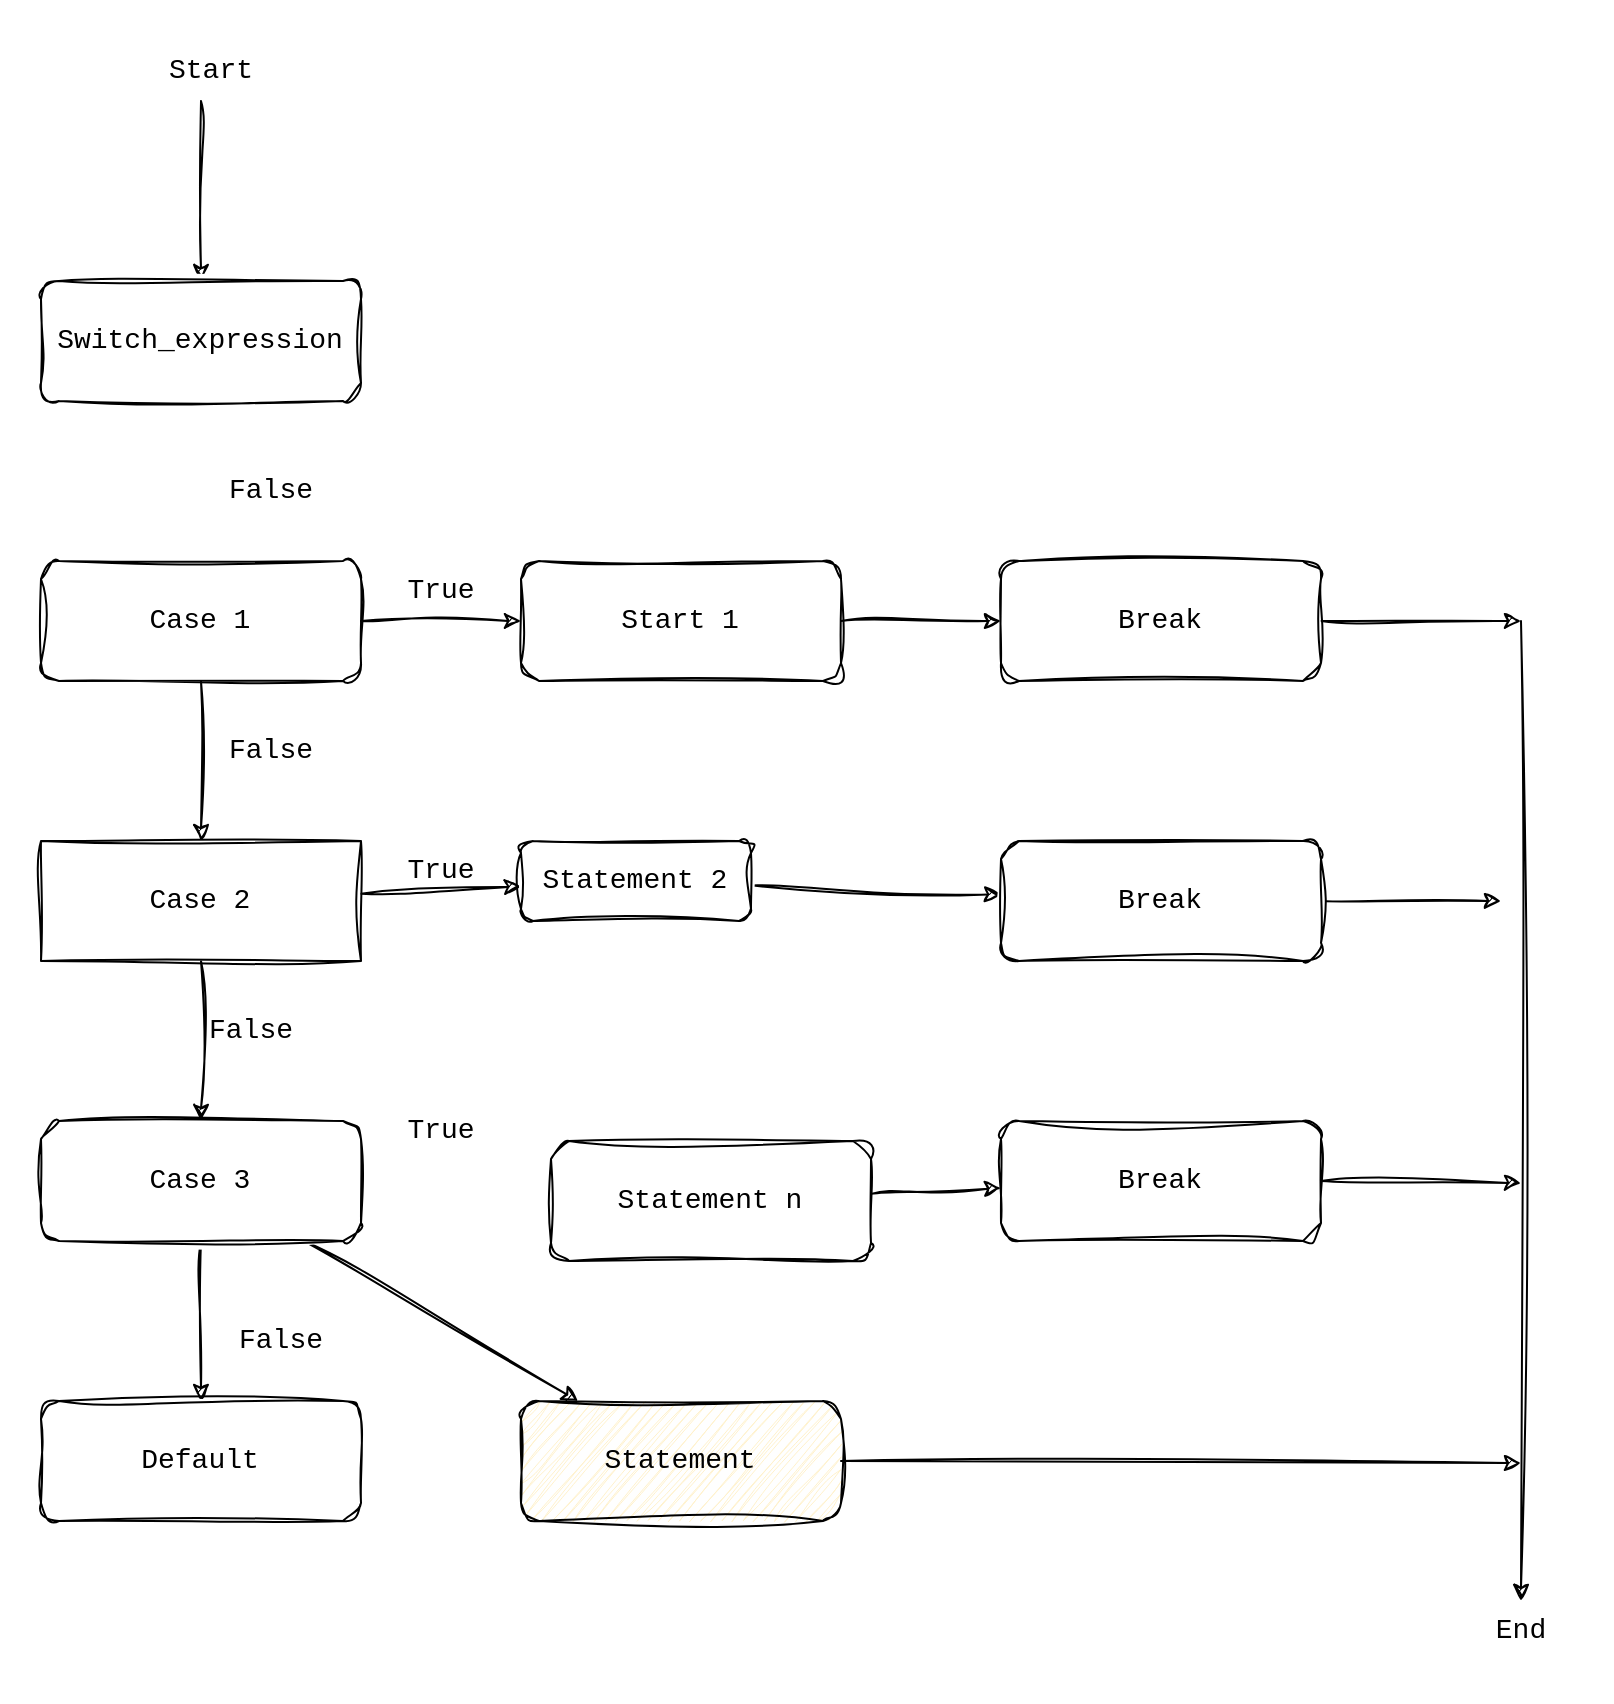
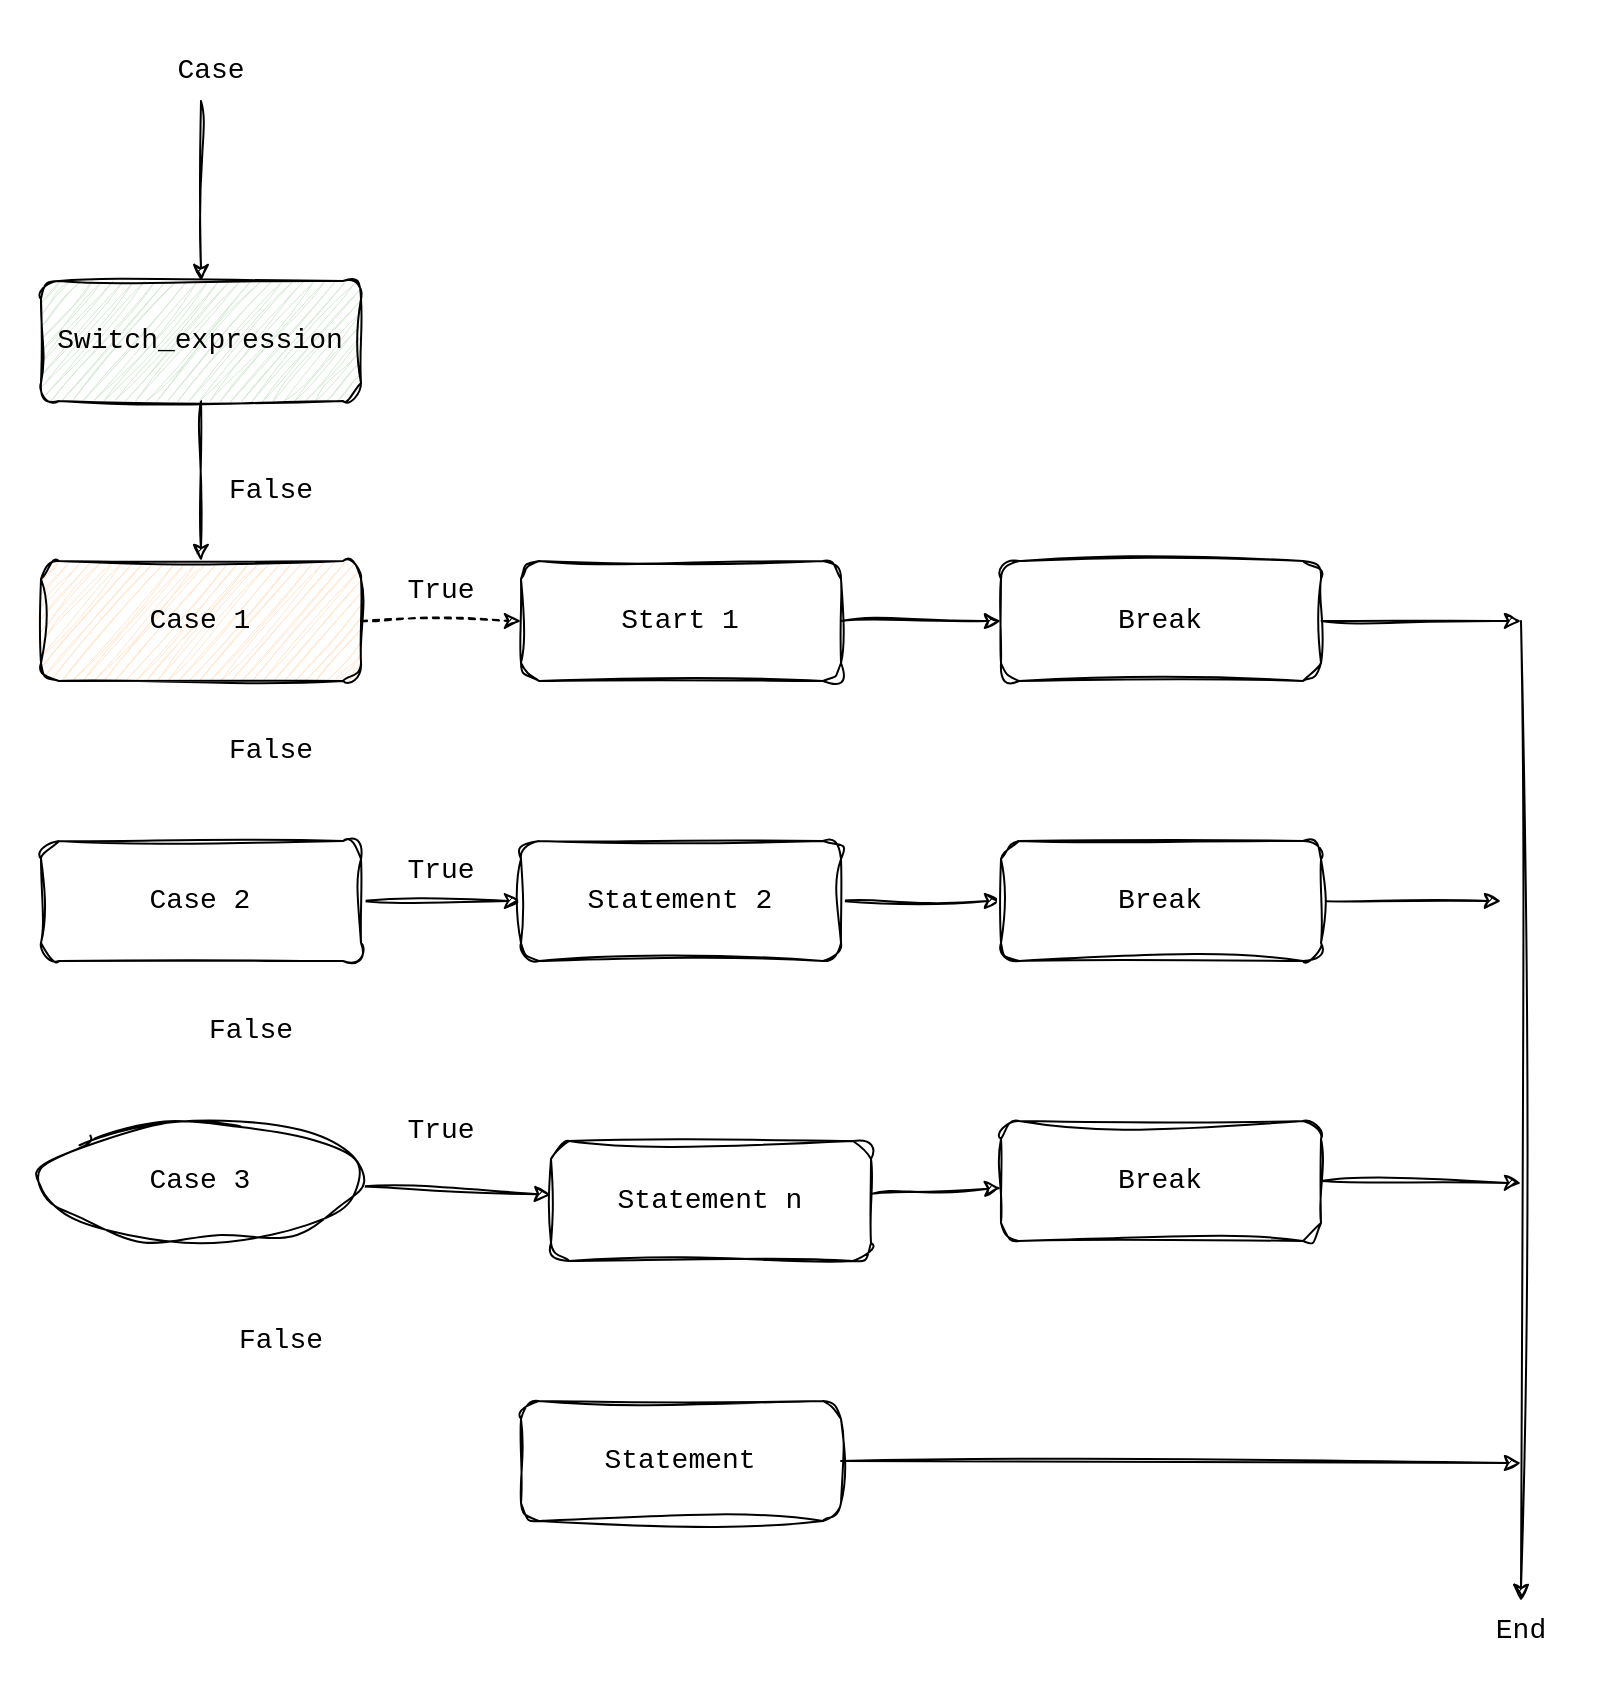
node "Start": label "Start" -> "Case"
node "Switch_expression": fillcolor #ffffff -> #d5e8d4
edge "Switch_expression" -> "Case 1": added
node "Case 1": fillcolor #ffffff -> #ffe6cc
edge "Case 1" -> "Start 1": style solid -> dashed
edge "Case 1" -> "Case 2": removed
node "Statement 2": size 230x80 -> 320x120
node "Case 2": shape rectangle -> rounded rectangle
edge "Case 2" -> "Case 3": removed
node "Case 3": shape rounded rectangle -> ellipse
edge "Case 3" -> "Default": removed
edge "Case 3" -> "Statement": now "Case 3" -> "Statement n"
node "Default": removed
node "Statement": fillcolor #fff2cc -> #ffffff
